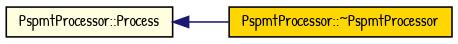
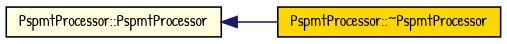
node "PspmtProcessor::Process": label "PspmtProcessor::Process" -> "PspmtProcessor::PspmtProcessor"
